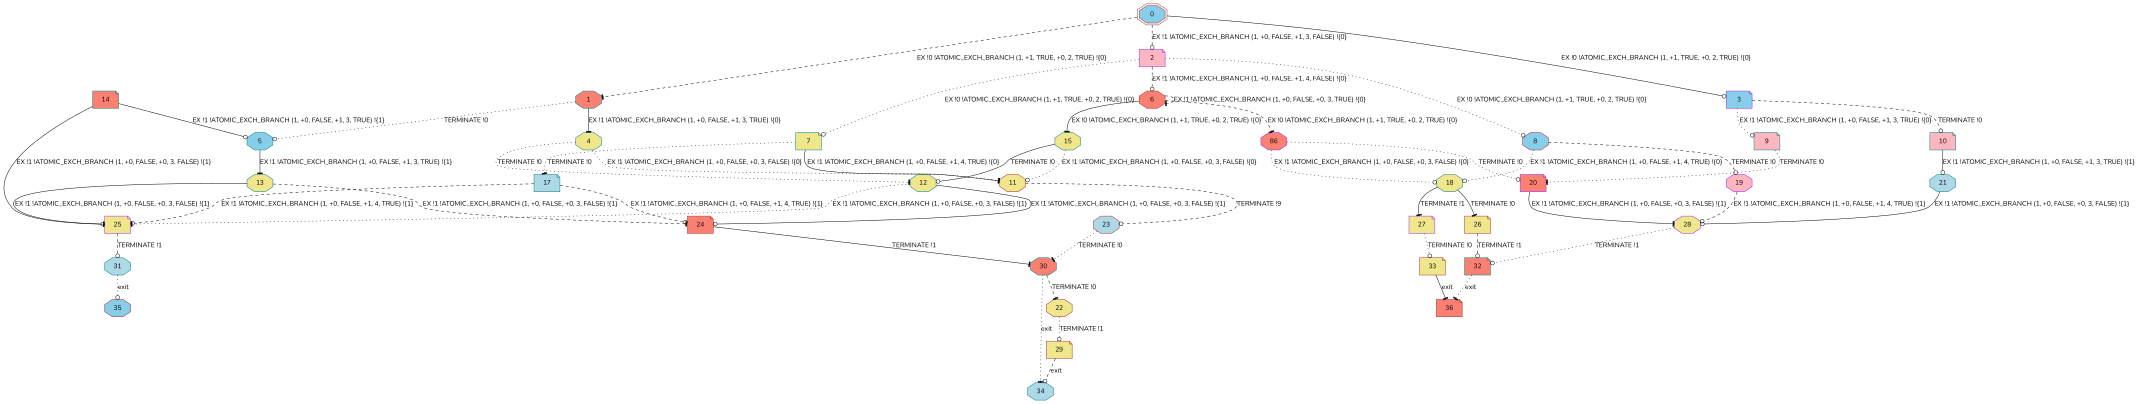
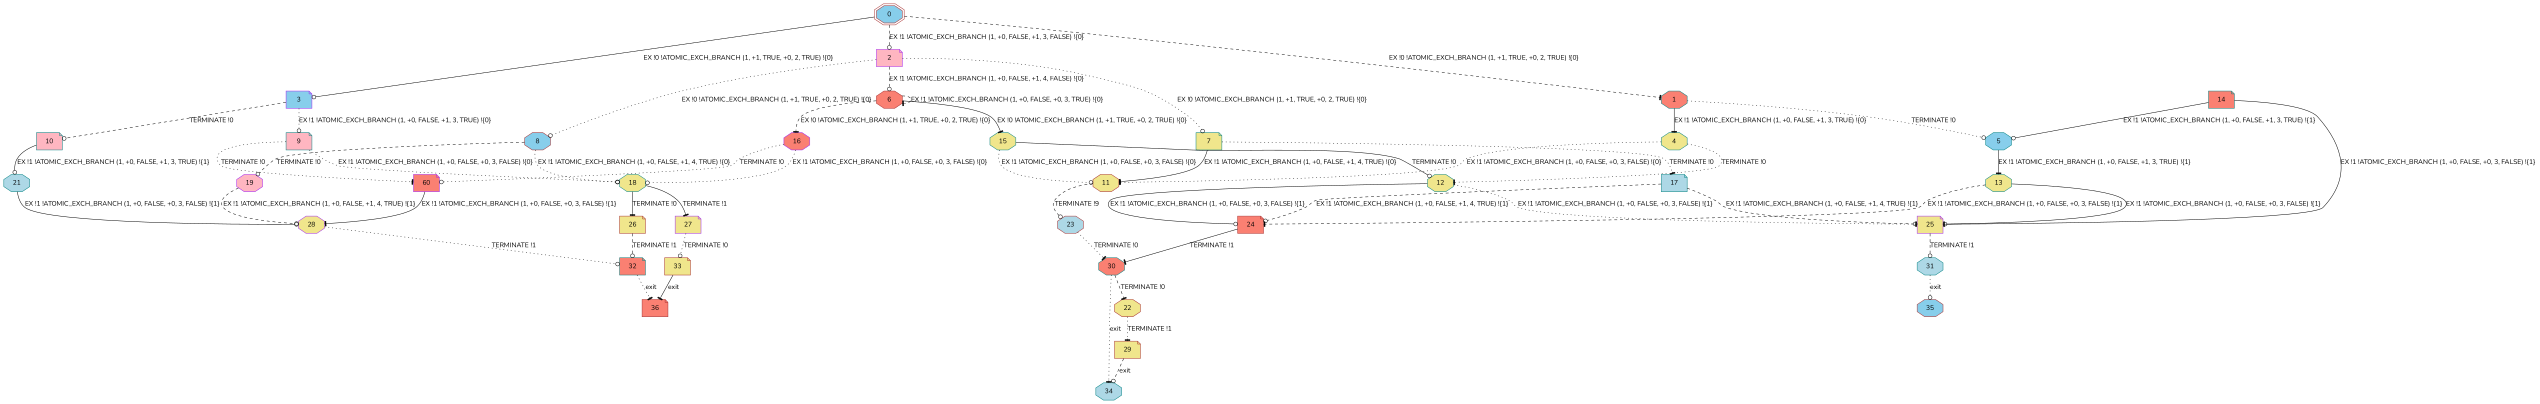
node "86": label "86" -> "16"
edge "9" -> "18": added, label "EX !1 !ATOMIC_EXCH_BRANCH (1, +0, FALSE, +0, 3, FALSE) !{0}"
node "20": label "20" -> "60"
edge "22" -> "29": arrowhead odot -> tee
